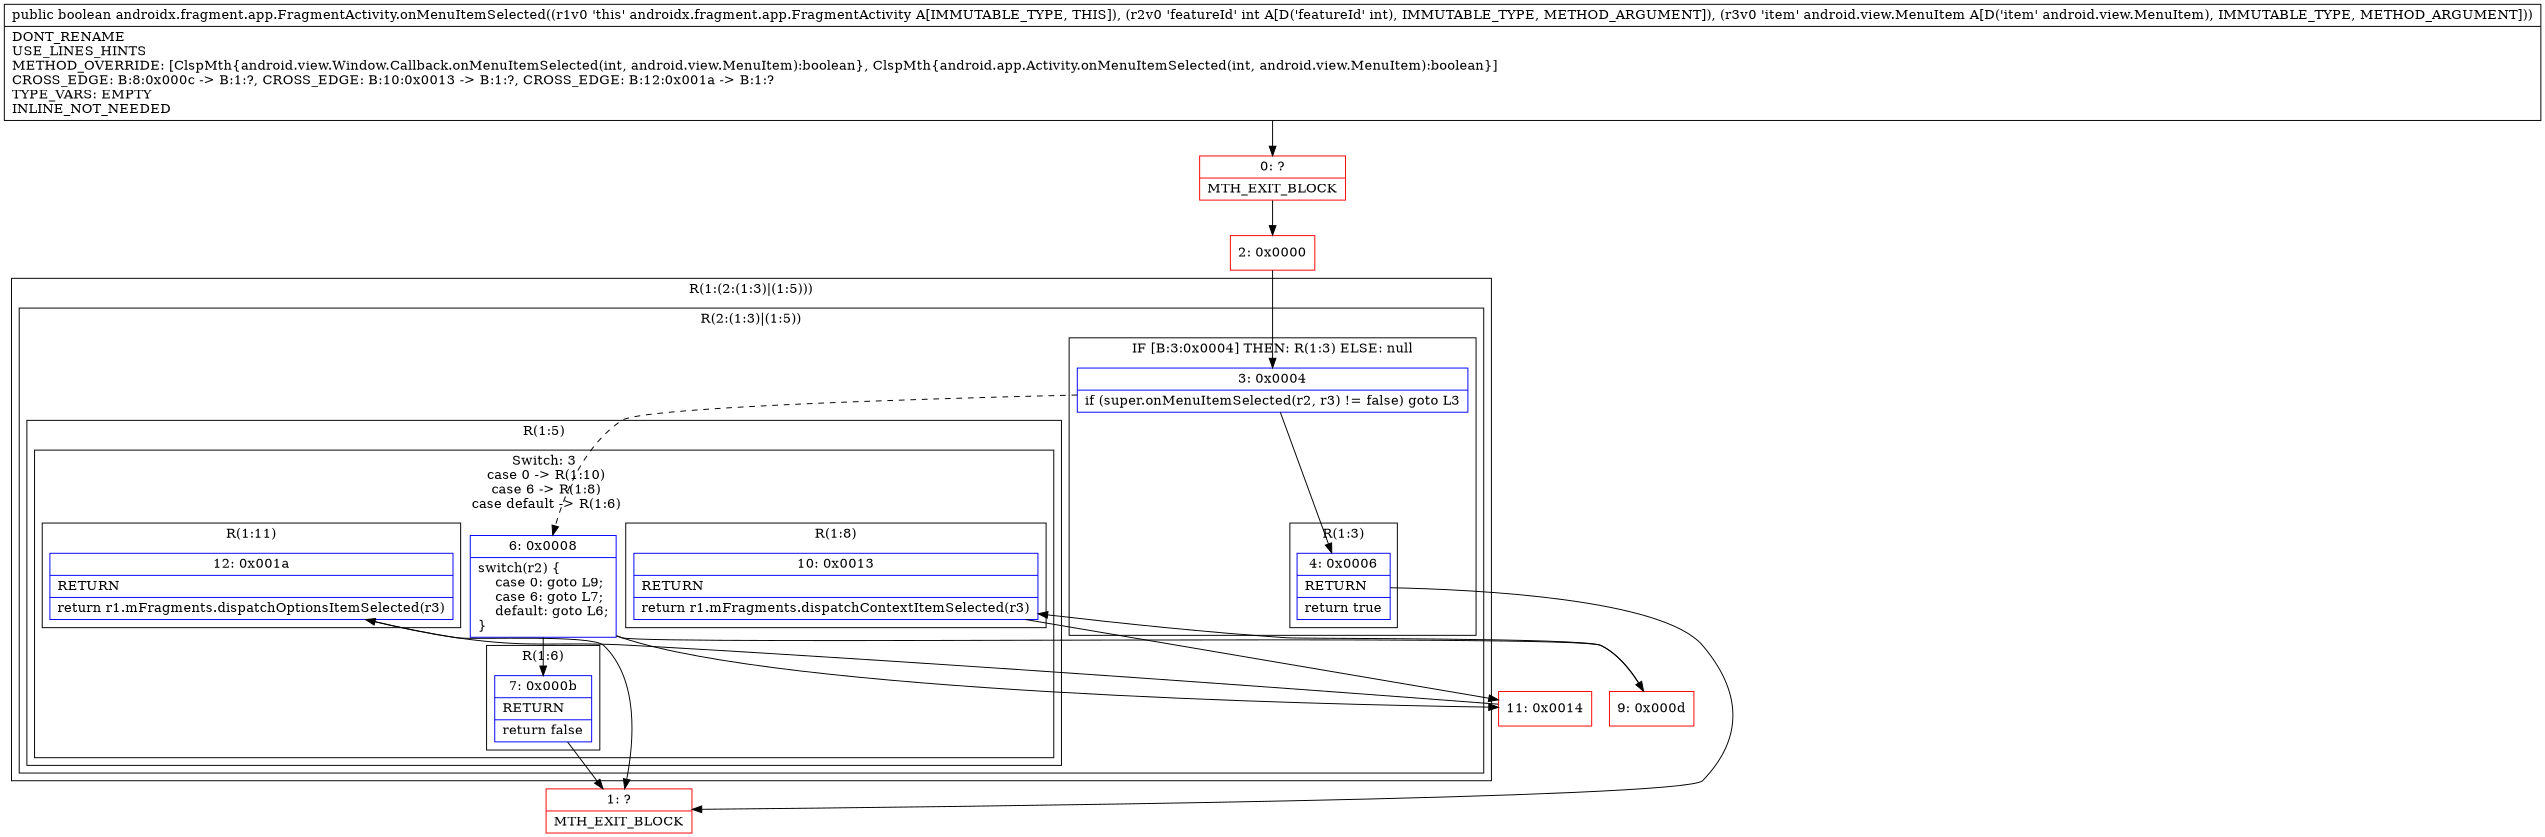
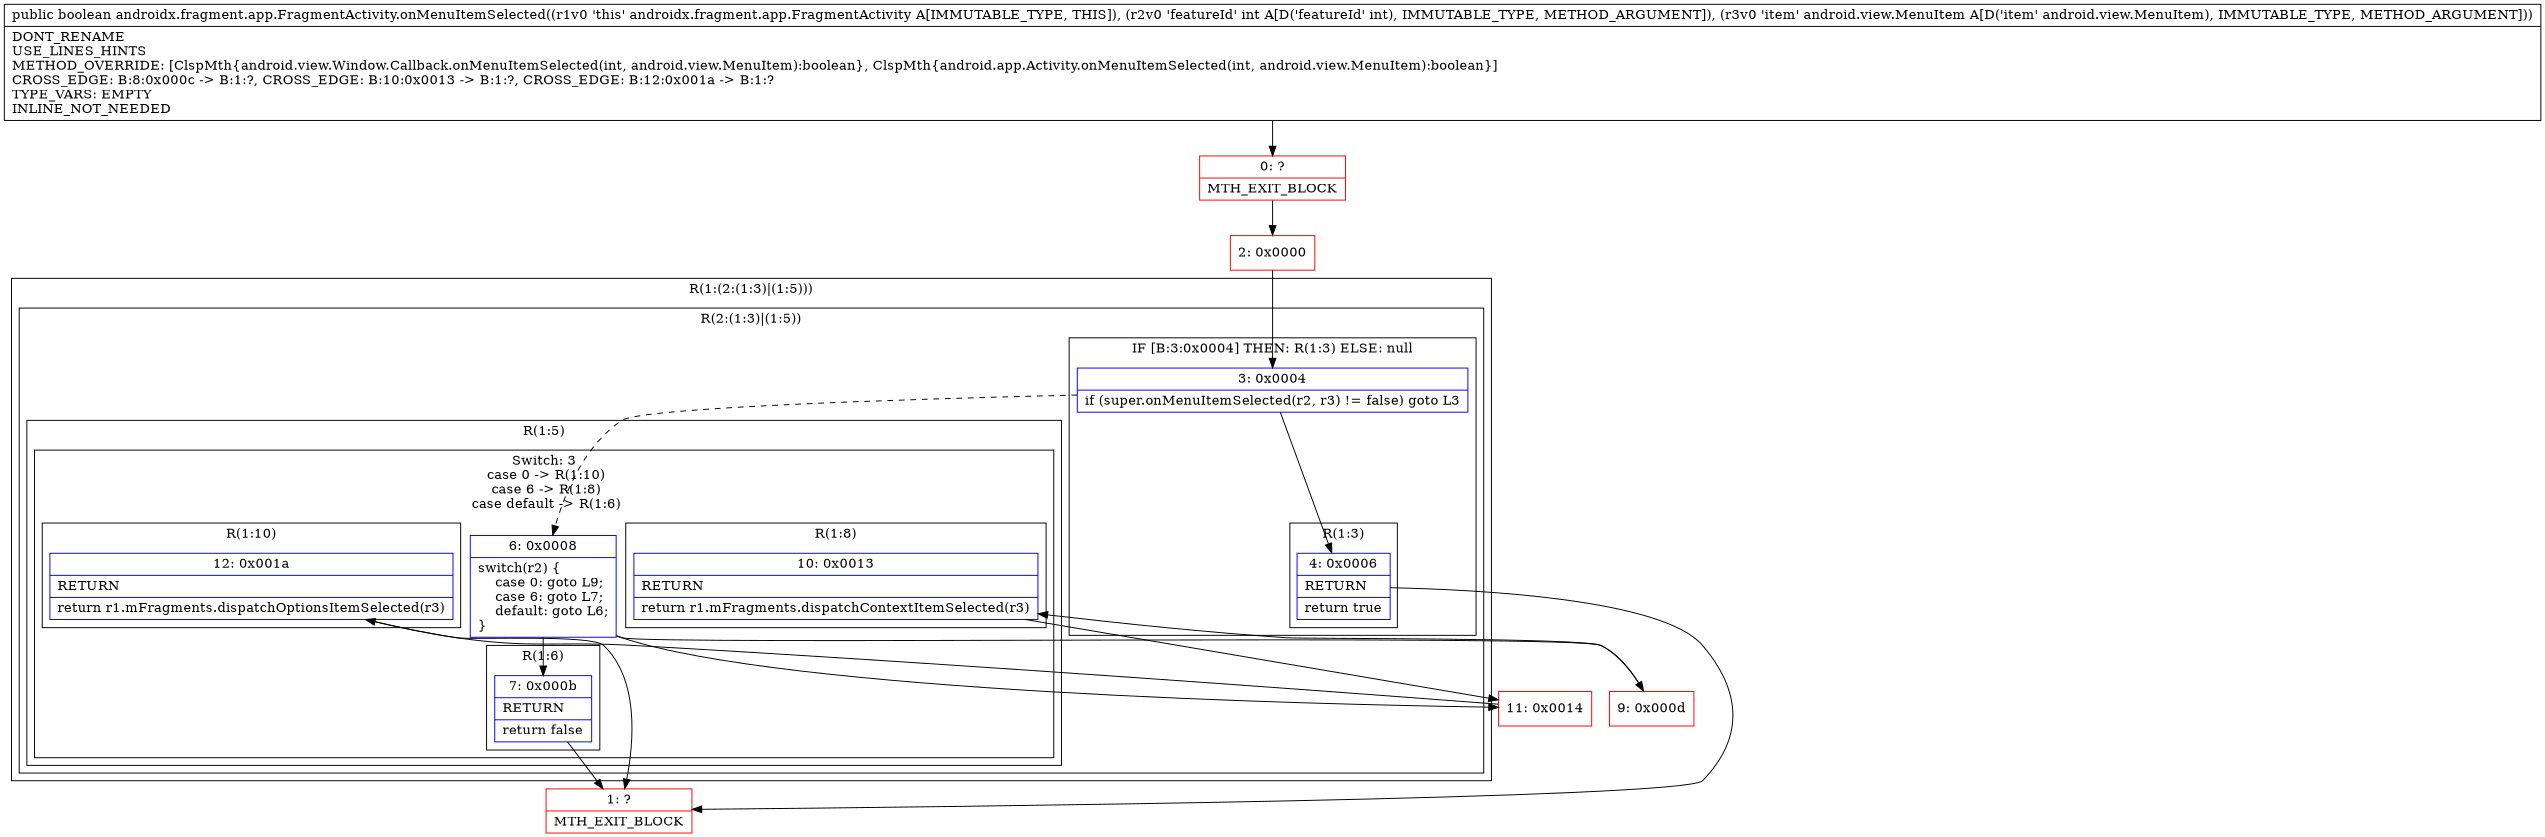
cluster "R(1:11)": label "R(1:11)" -> "R(1:10)"
